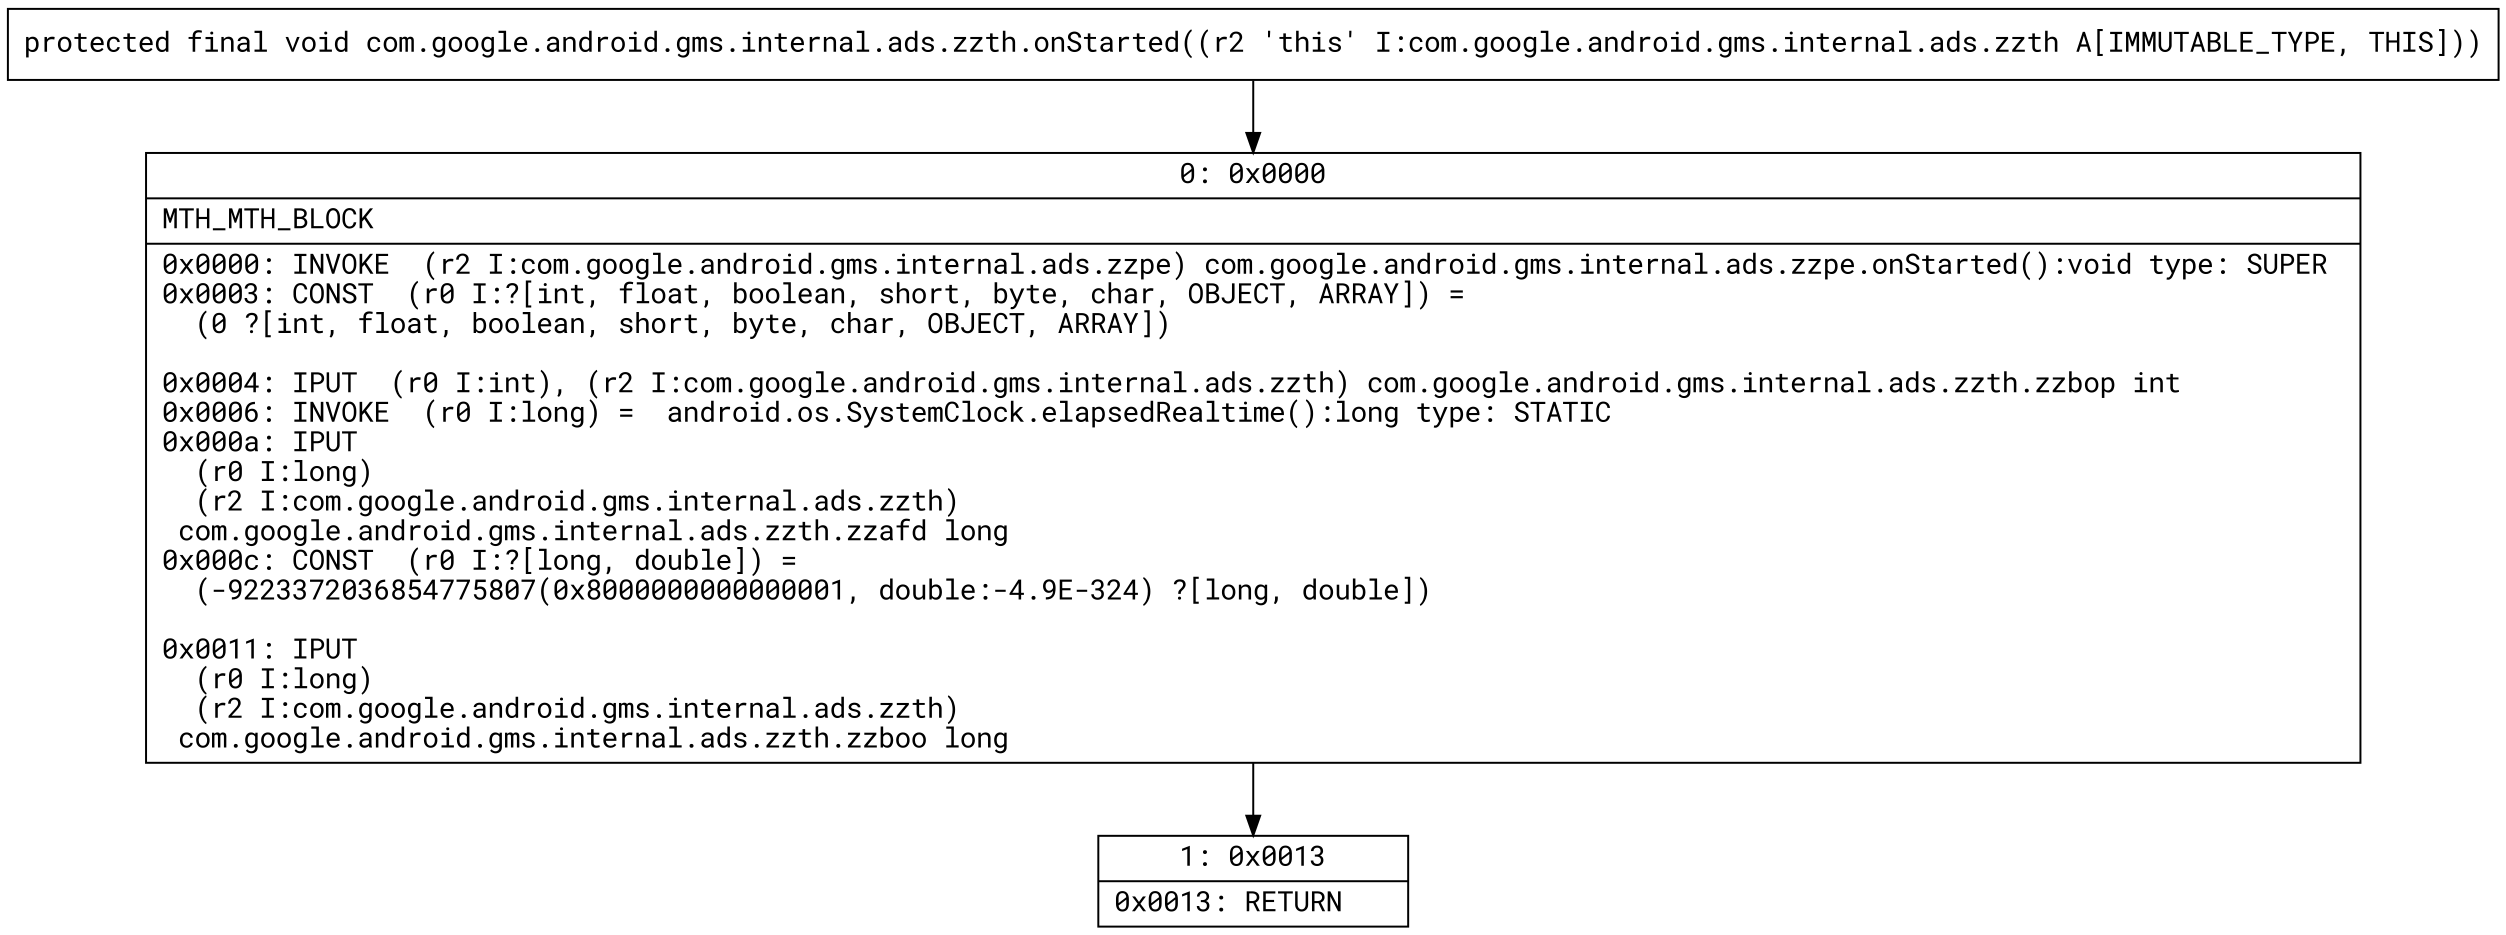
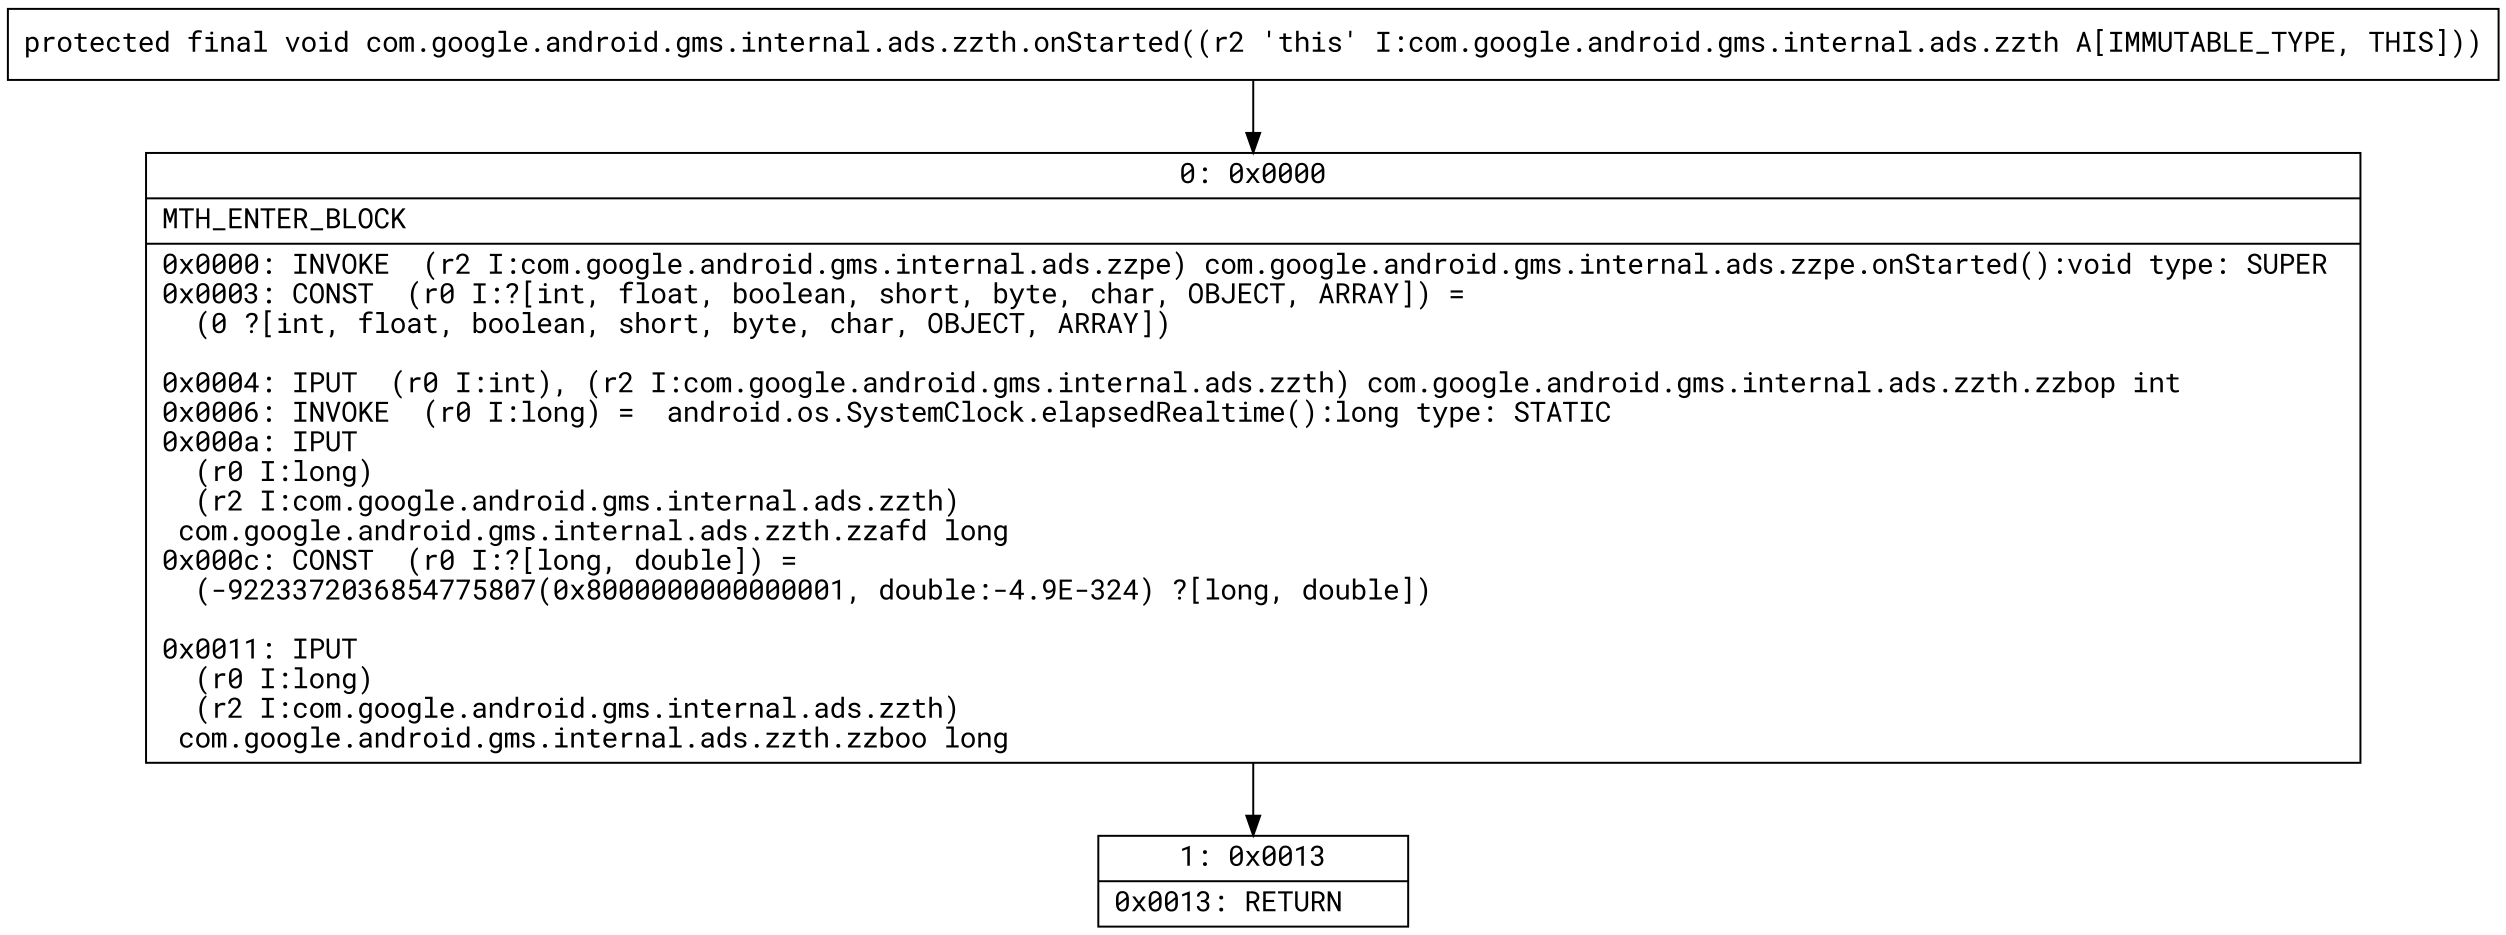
node "0: 0x0000": text "MTH_MTH_BLOCK" -> "MTH_ENTER_BLOCK"
